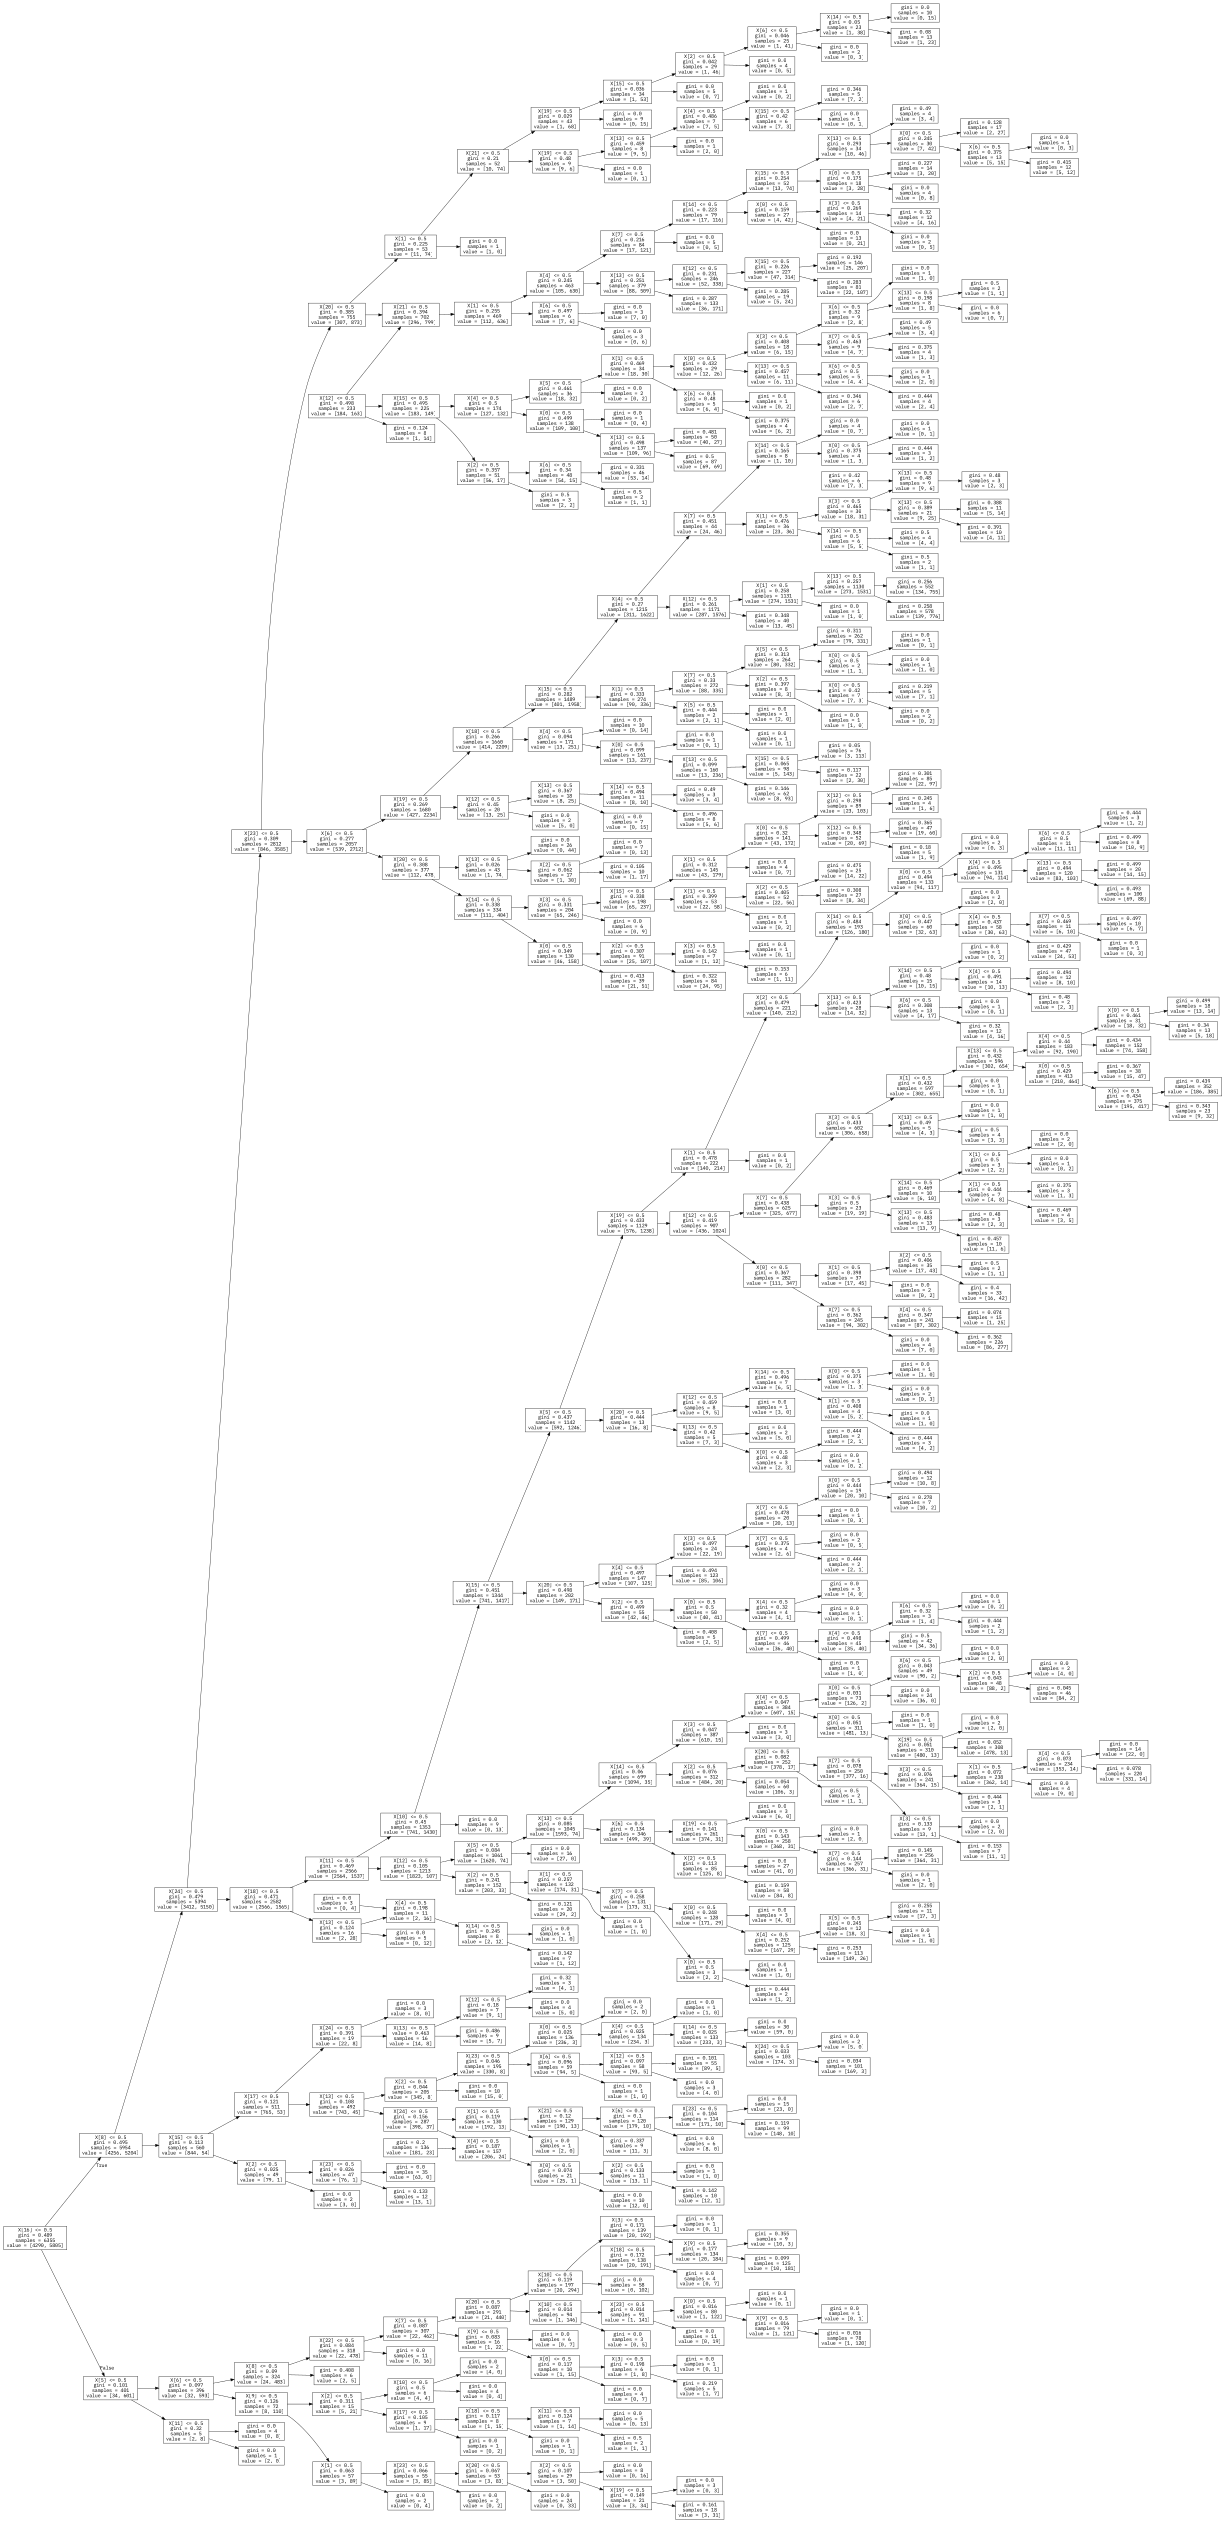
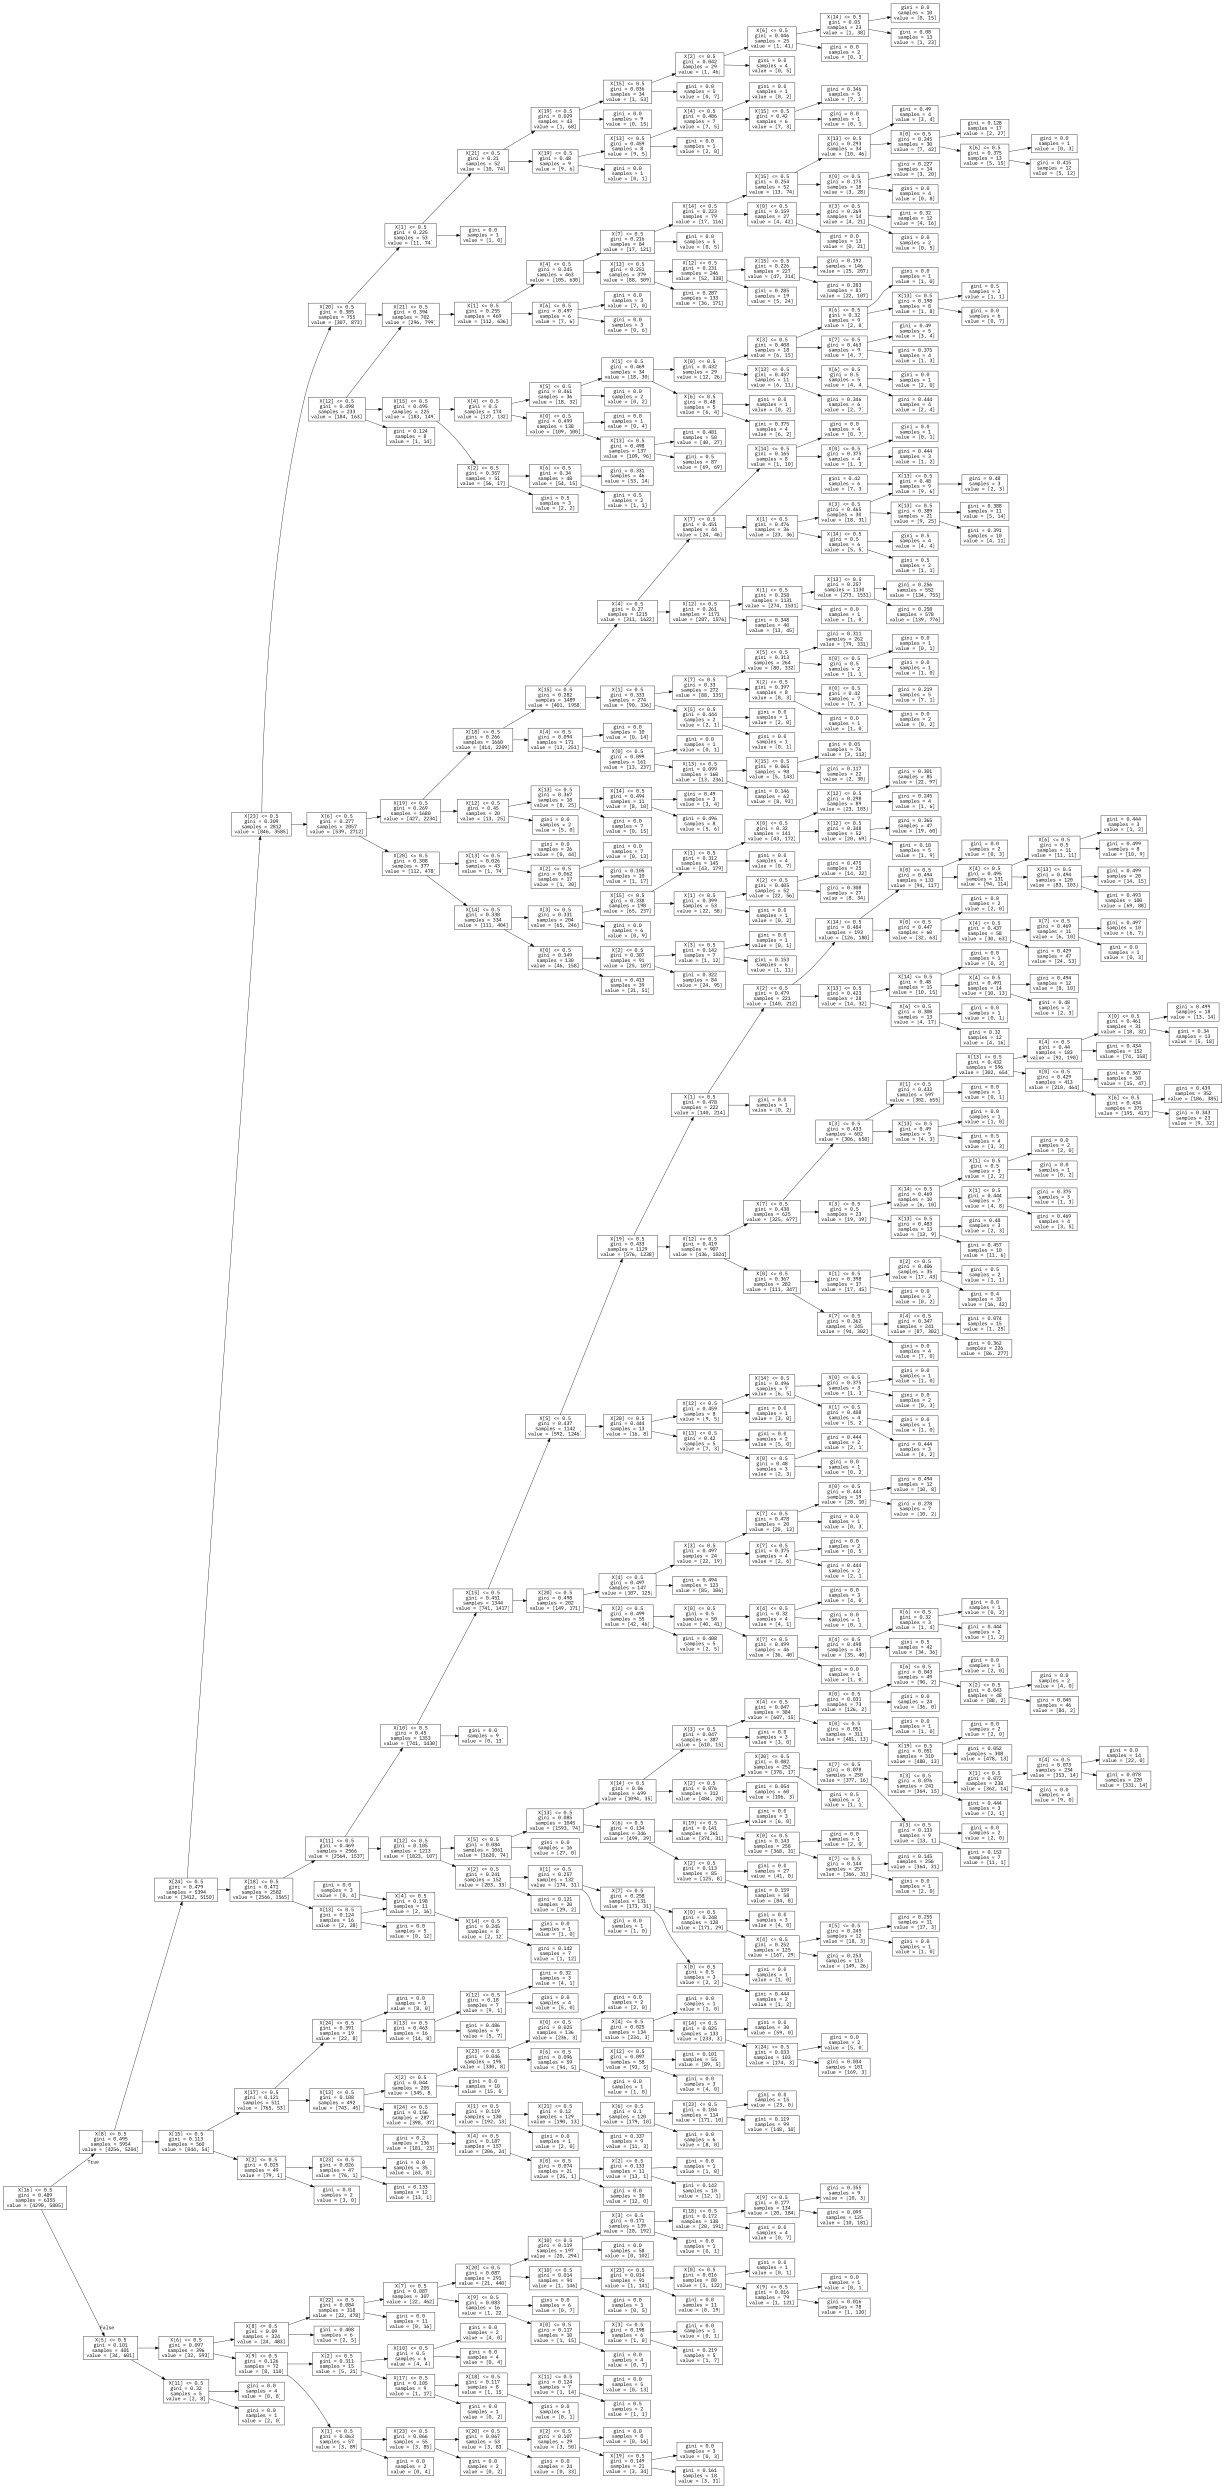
node "X[13] <= 0.5 value = 0.463 samples = 16 value = [14, 8]": label "X[13] <= 0.5 value = 0.463 samples = 16 value = [14, 8]" -> "X[13] <= 0.5 gini = 0.463 samples = 16 value = [14, 8]"
edge "X[3] <= 0.5 gini = 0.171 samples = 139 value = [20, 192]" -> "X[9] <= 0.5 gini = 0.177 samples = 134 value = [20, 184]": now "X[3] <= 0.5 gini = 0.171 samples = 139 value = [20, 192]" -> "X[18] <= 0.5 gini = 0.172 samples = 138 value = [20, 191]"
